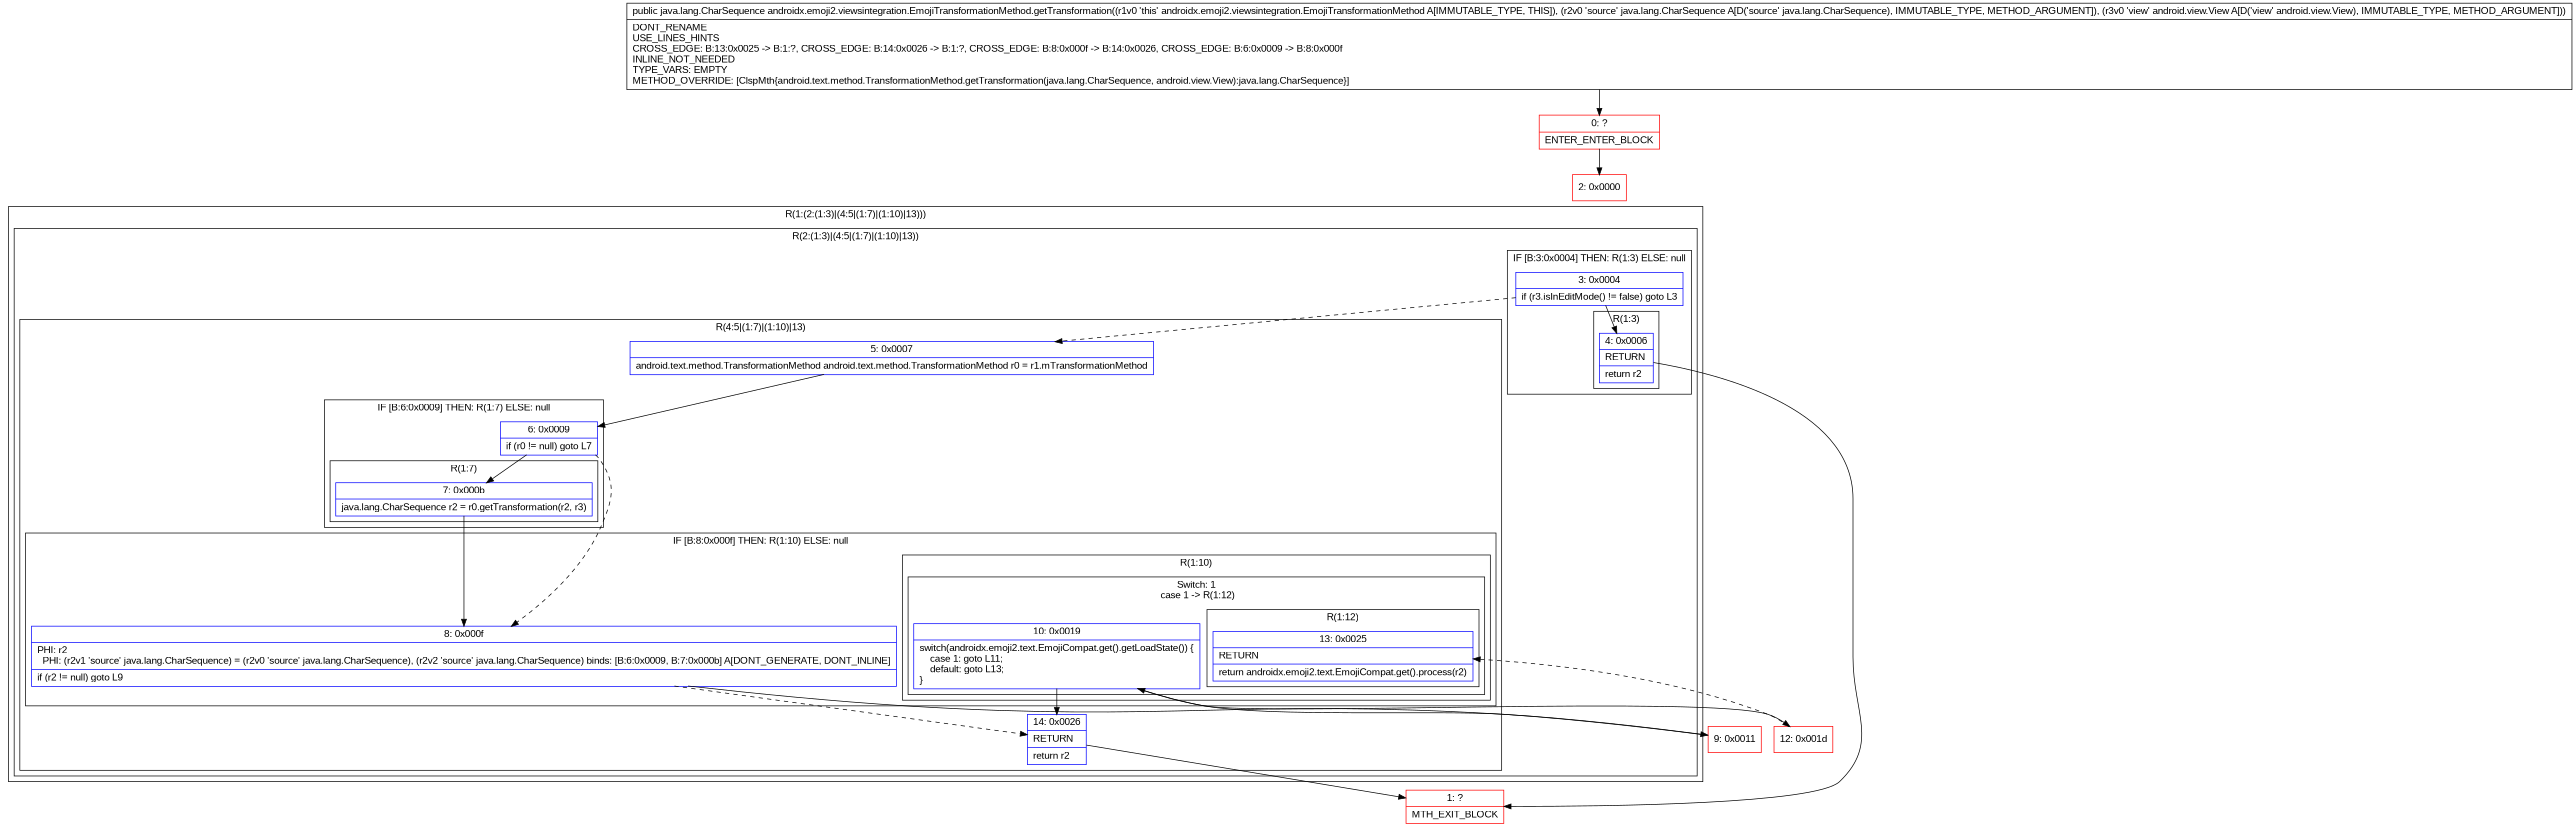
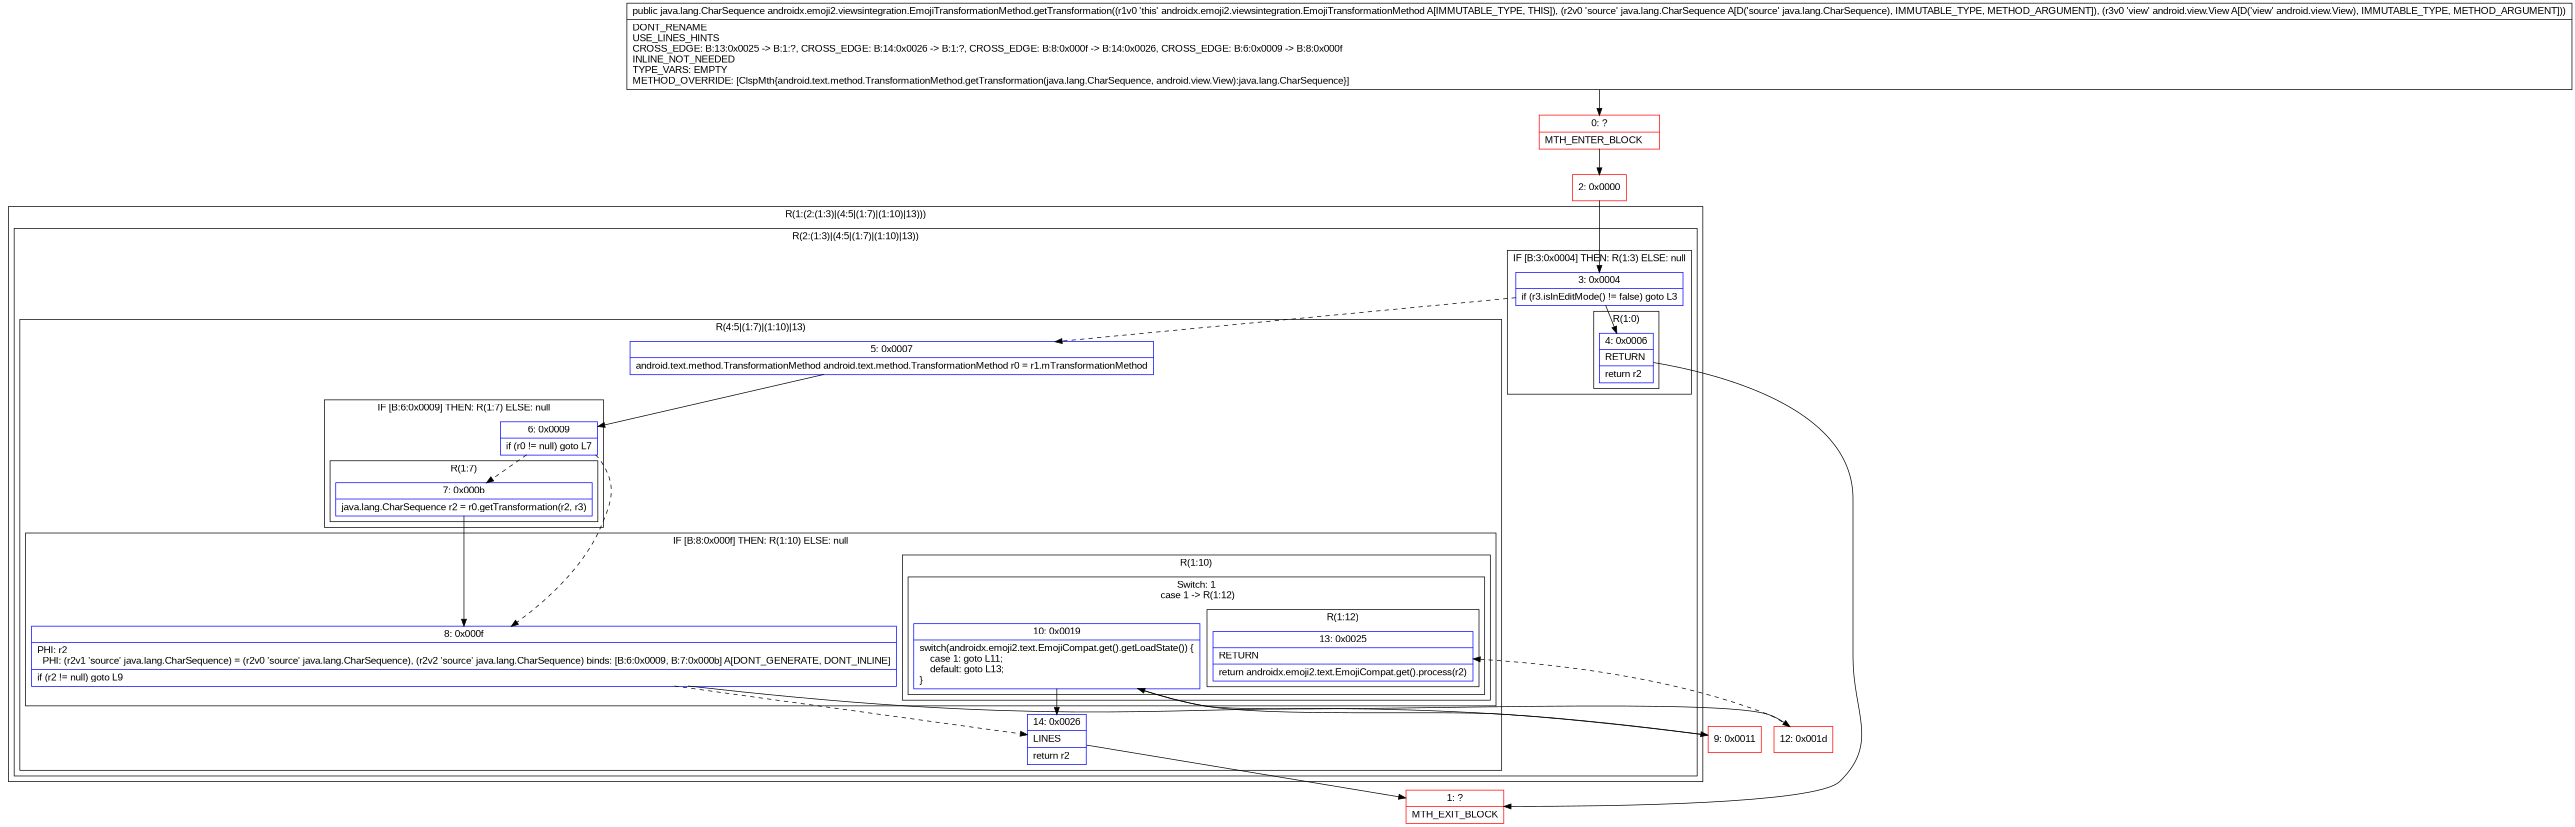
node "0: ?": text "ENTER_ENTER_BLOCK" -> "MTH_ENTER_BLOCK"
edge "2: 0x0000" -> "3: 0x0004": added
cluster "R(1:3)": label "R(1:3)" -> "R(1:0)"
edge "6: 0x0009" -> "7: 0x000b": style solid -> dashed
node "14: 0x0026": text "RETURN" -> "LINES"
